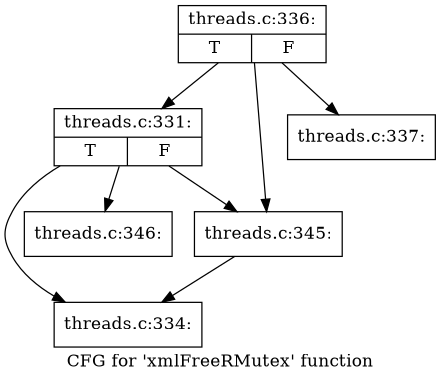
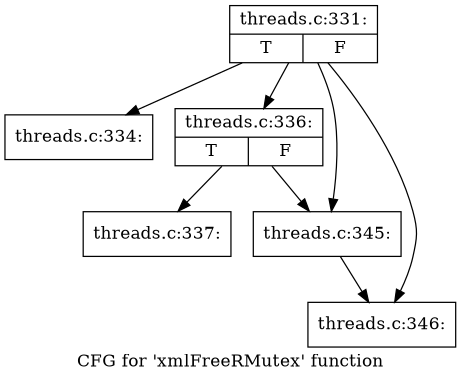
edge "threads.c:336:" -> "threads.c:331:": reversed
edge "threads.c:345:" -> "threads.c:334:": now "threads.c:345:" -> "threads.c:346:"
